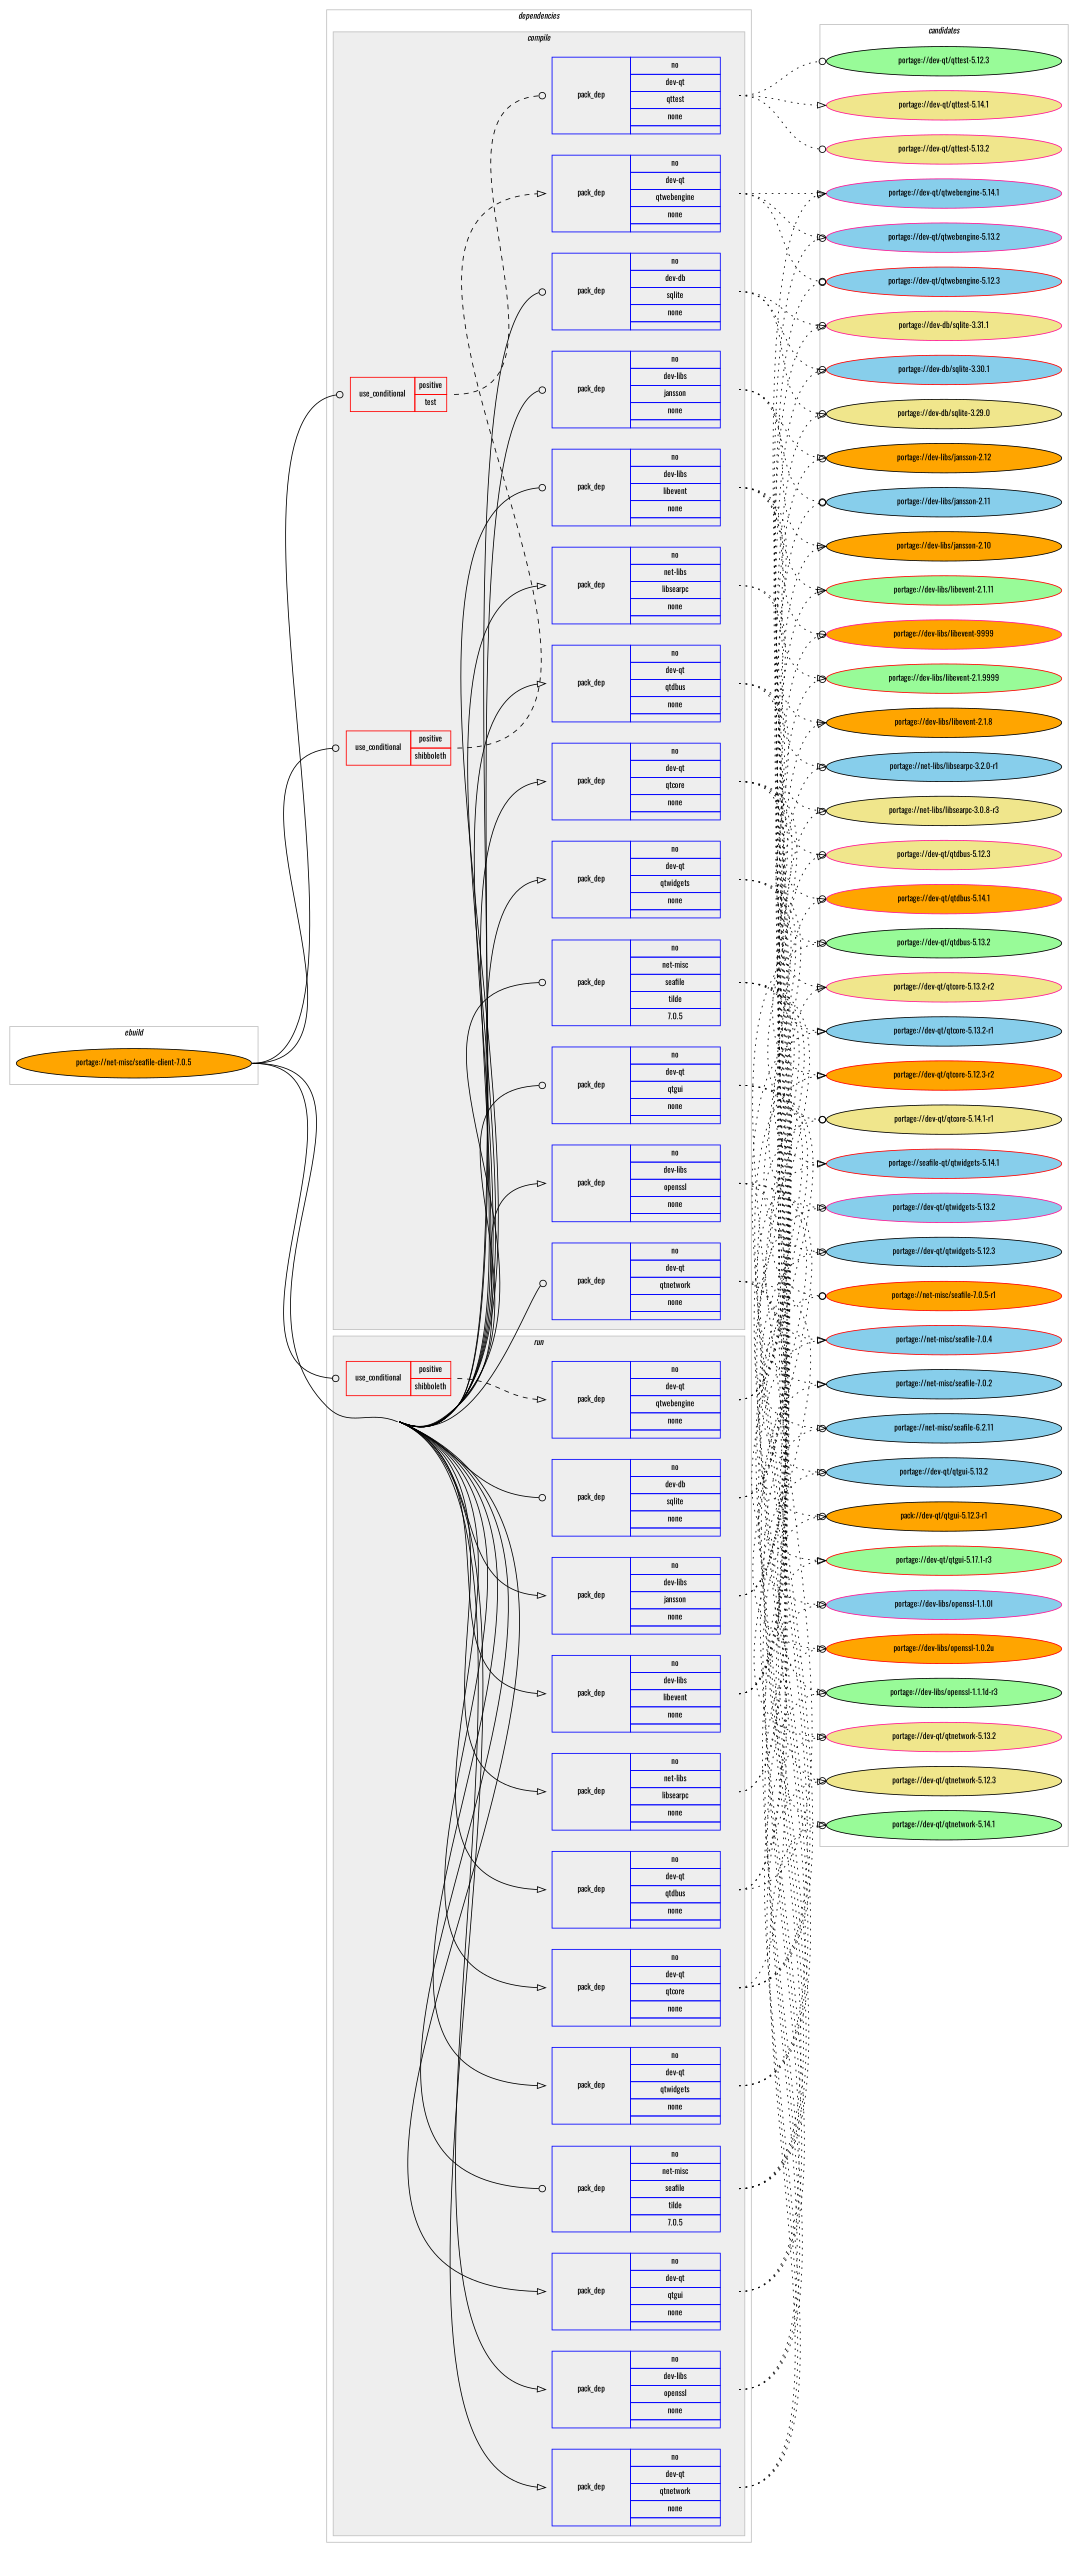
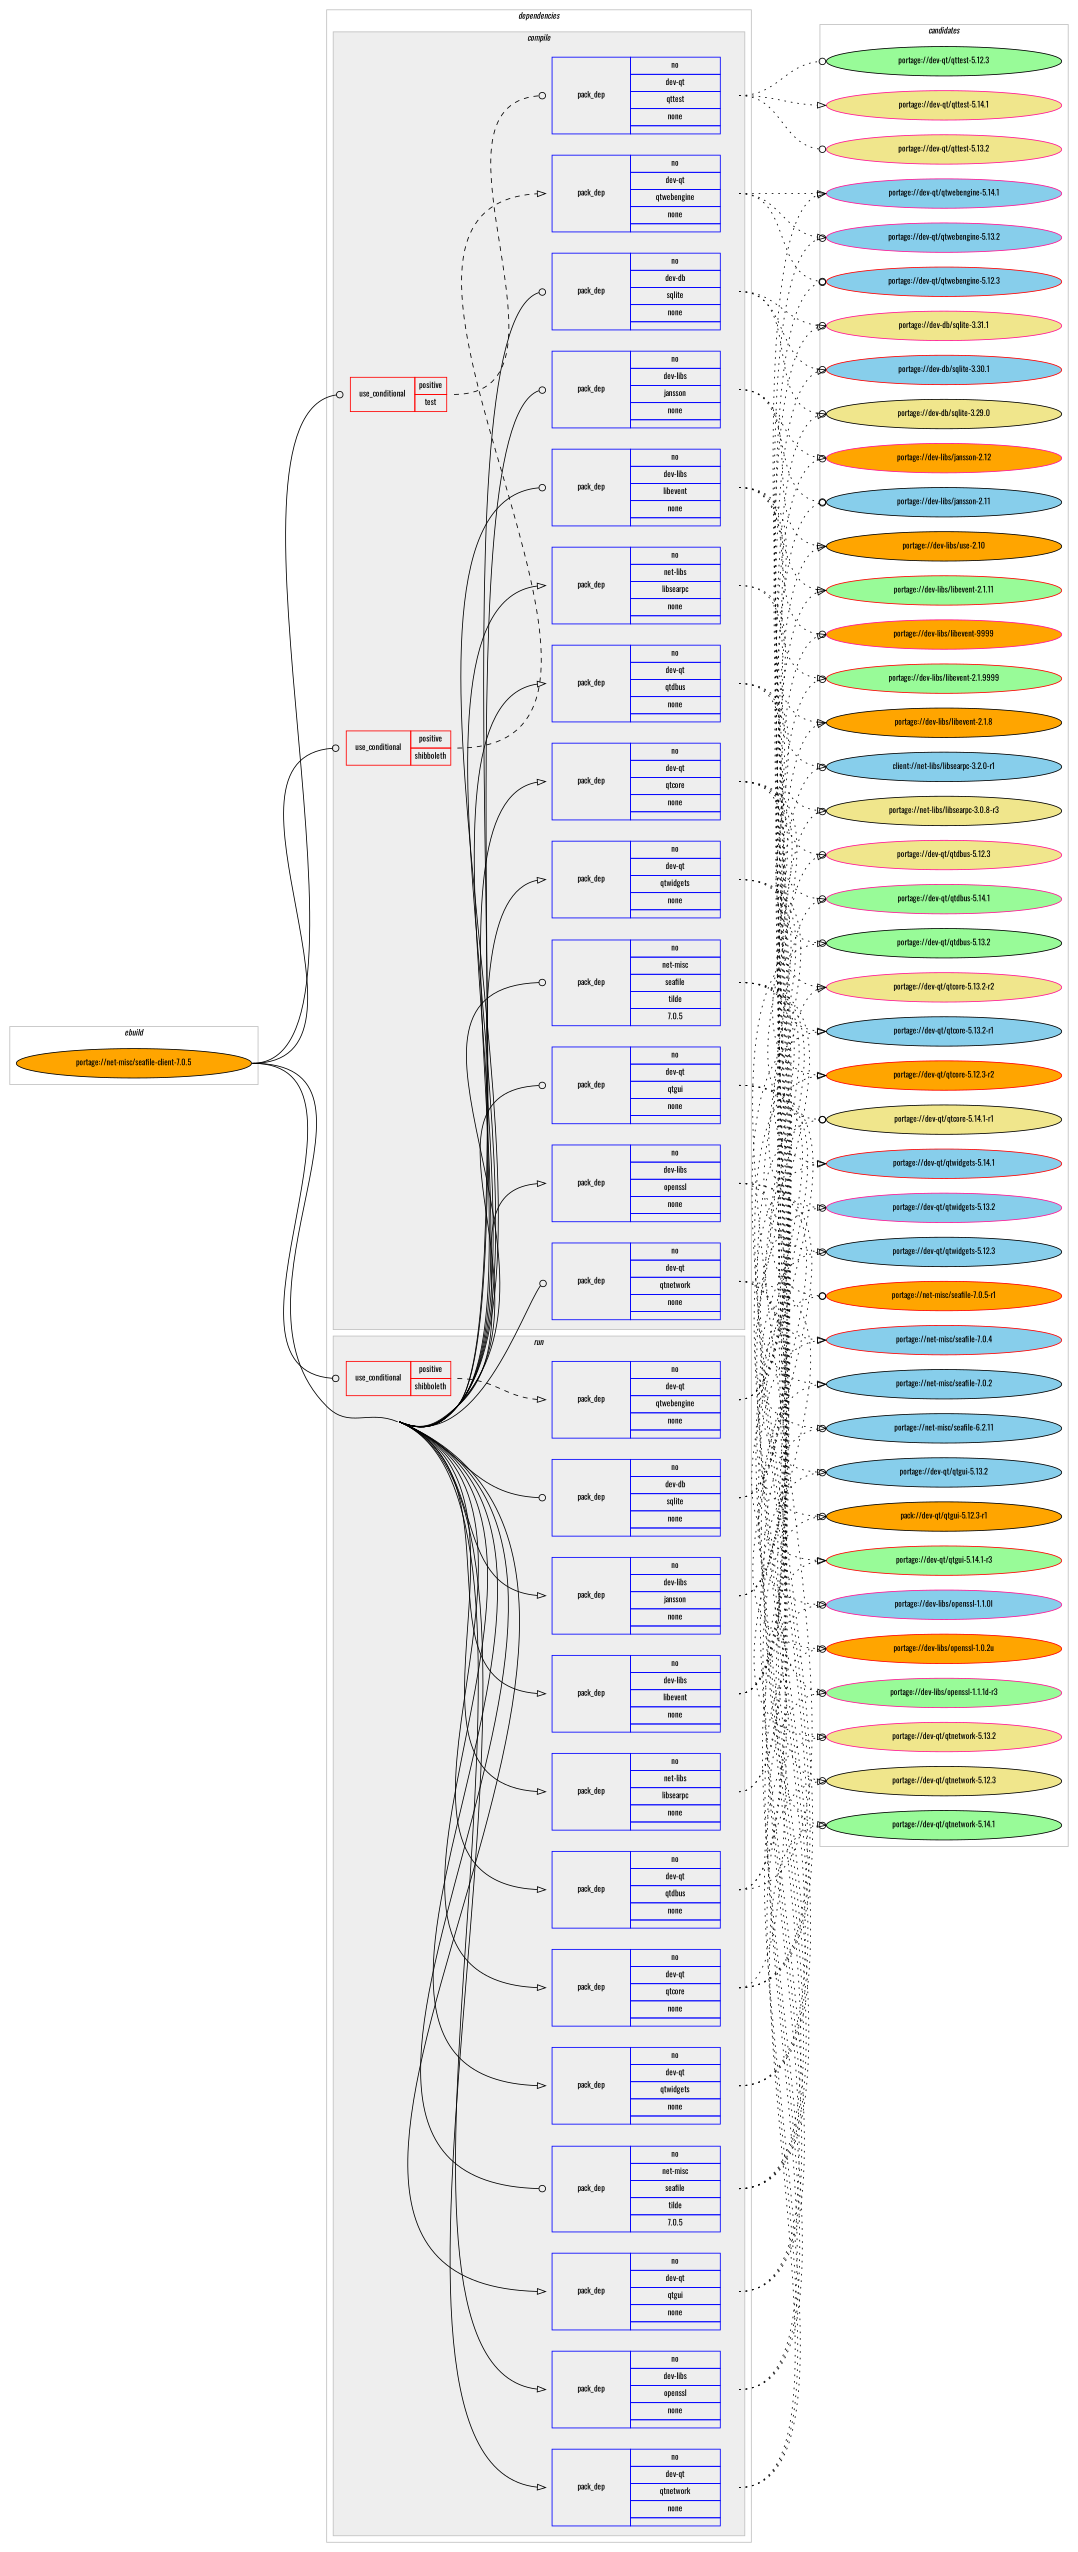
node "portage://dev-libs/jansson-2.12": color black -> deeppink
node "portage://dev-libs/jansson-2.10": label "portage://dev-libs/jansson-2.10" -> "portage://dev-libs/use-2.10"
node "portage://net-libs/libsearpc-3.2.0-r1": label "portage://net-libs/libsearpc-3.2.0-r1" -> "client://net-libs/libsearpc-3.2.0-r1"
node "portage://dev-qt/qtdbus-5.14.1": fillcolor orange -> palegreen
node "portage://seafile-qt/qtwidgets-5.14.1": label "portage://seafile-qt/qtwidgets-5.14.1" -> "portage://dev-qt/qtwidgets-5.14.1"
node "portage://dev-qt/qtgui-5.17.1-r3": label "portage://dev-qt/qtgui-5.17.1-r3" -> "portage://dev-qt/qtgui-5.14.1-r3"
node "portage://dev-libs/openssl-1.1.1d-r3": color black -> deeppink
